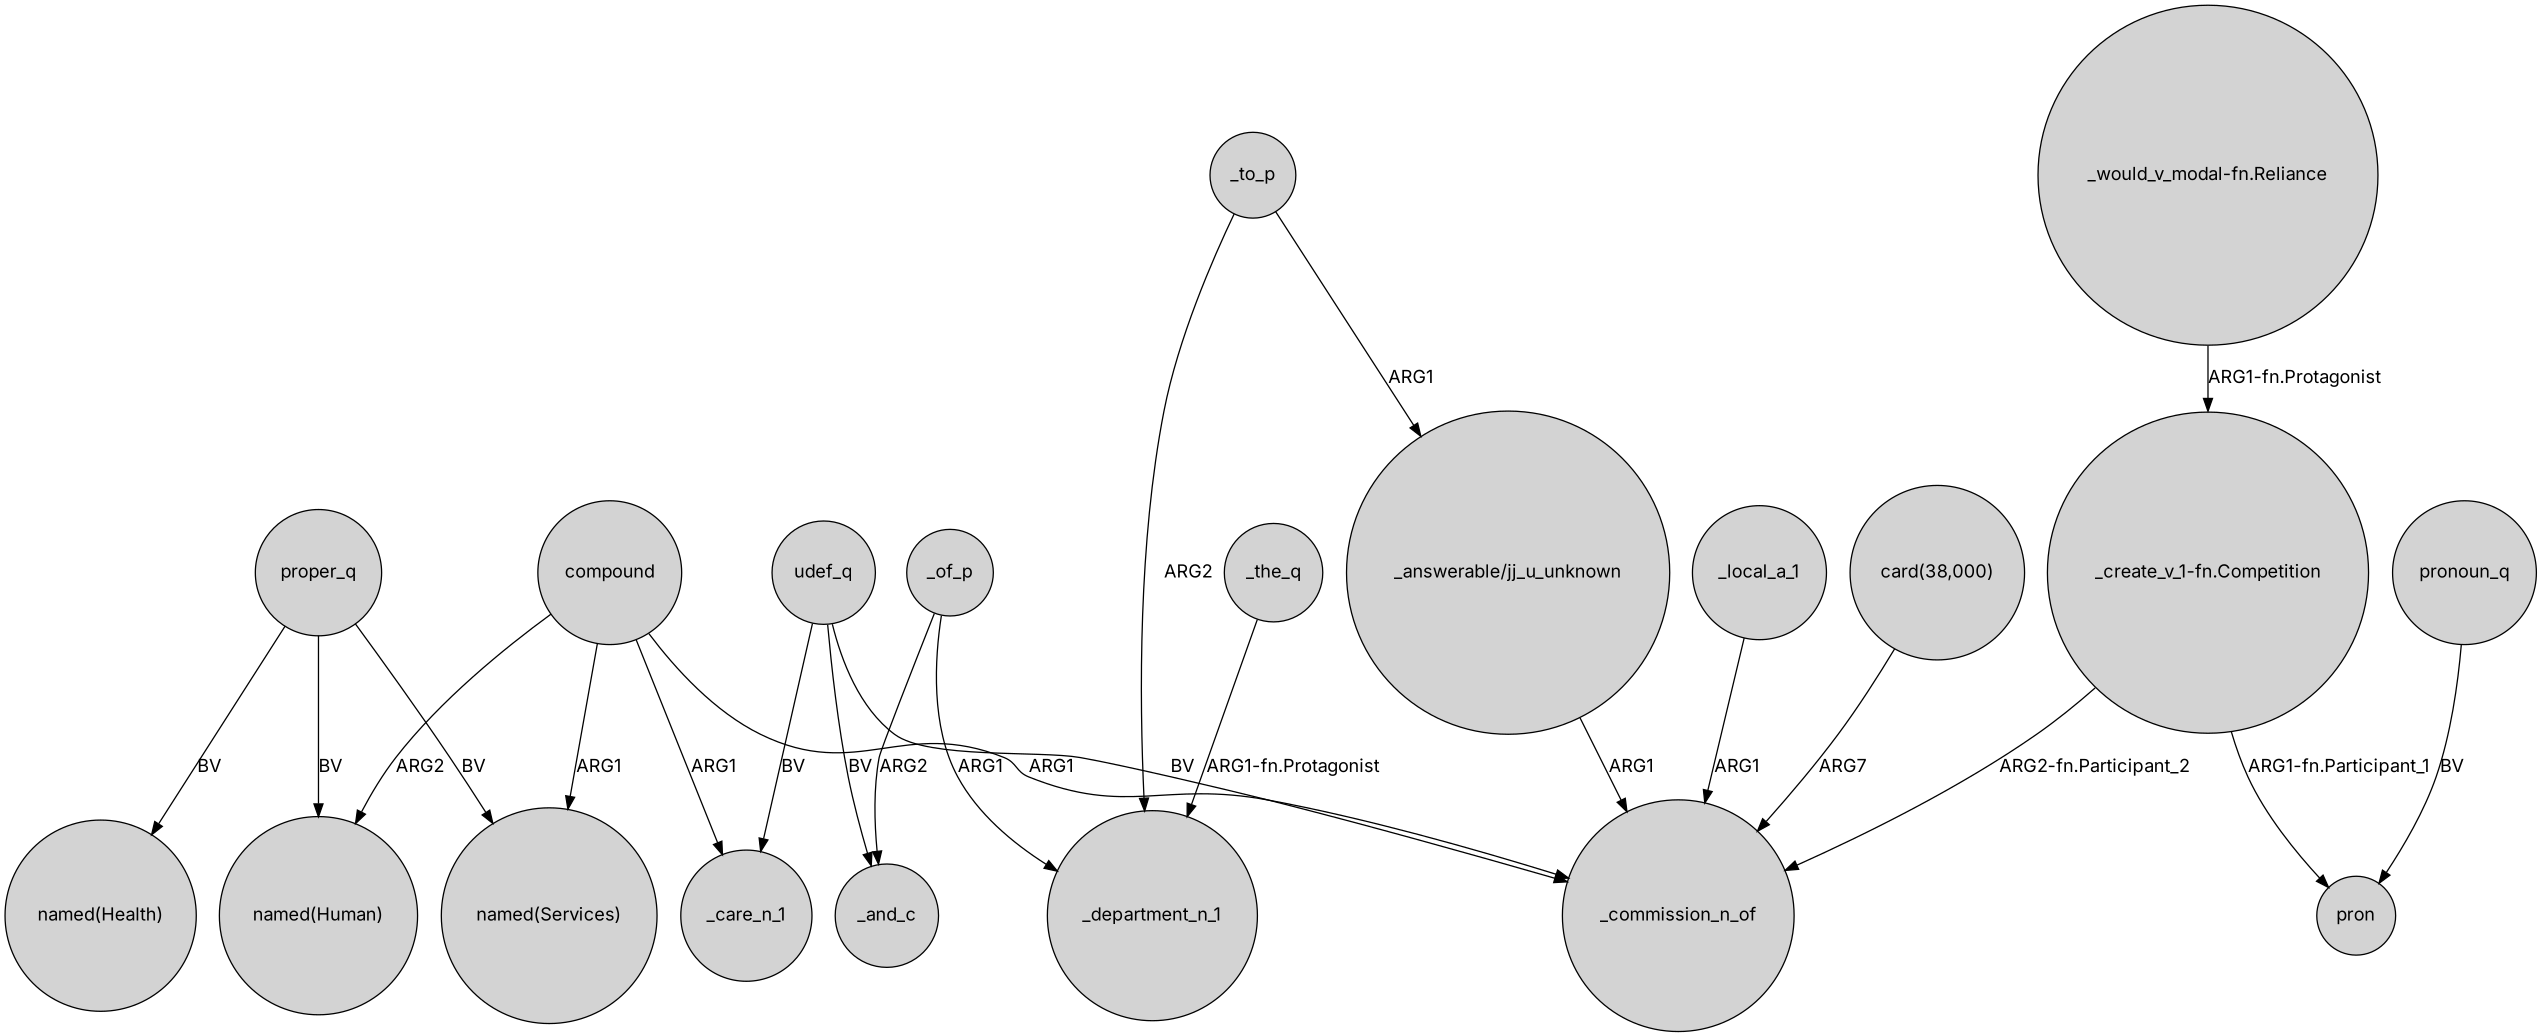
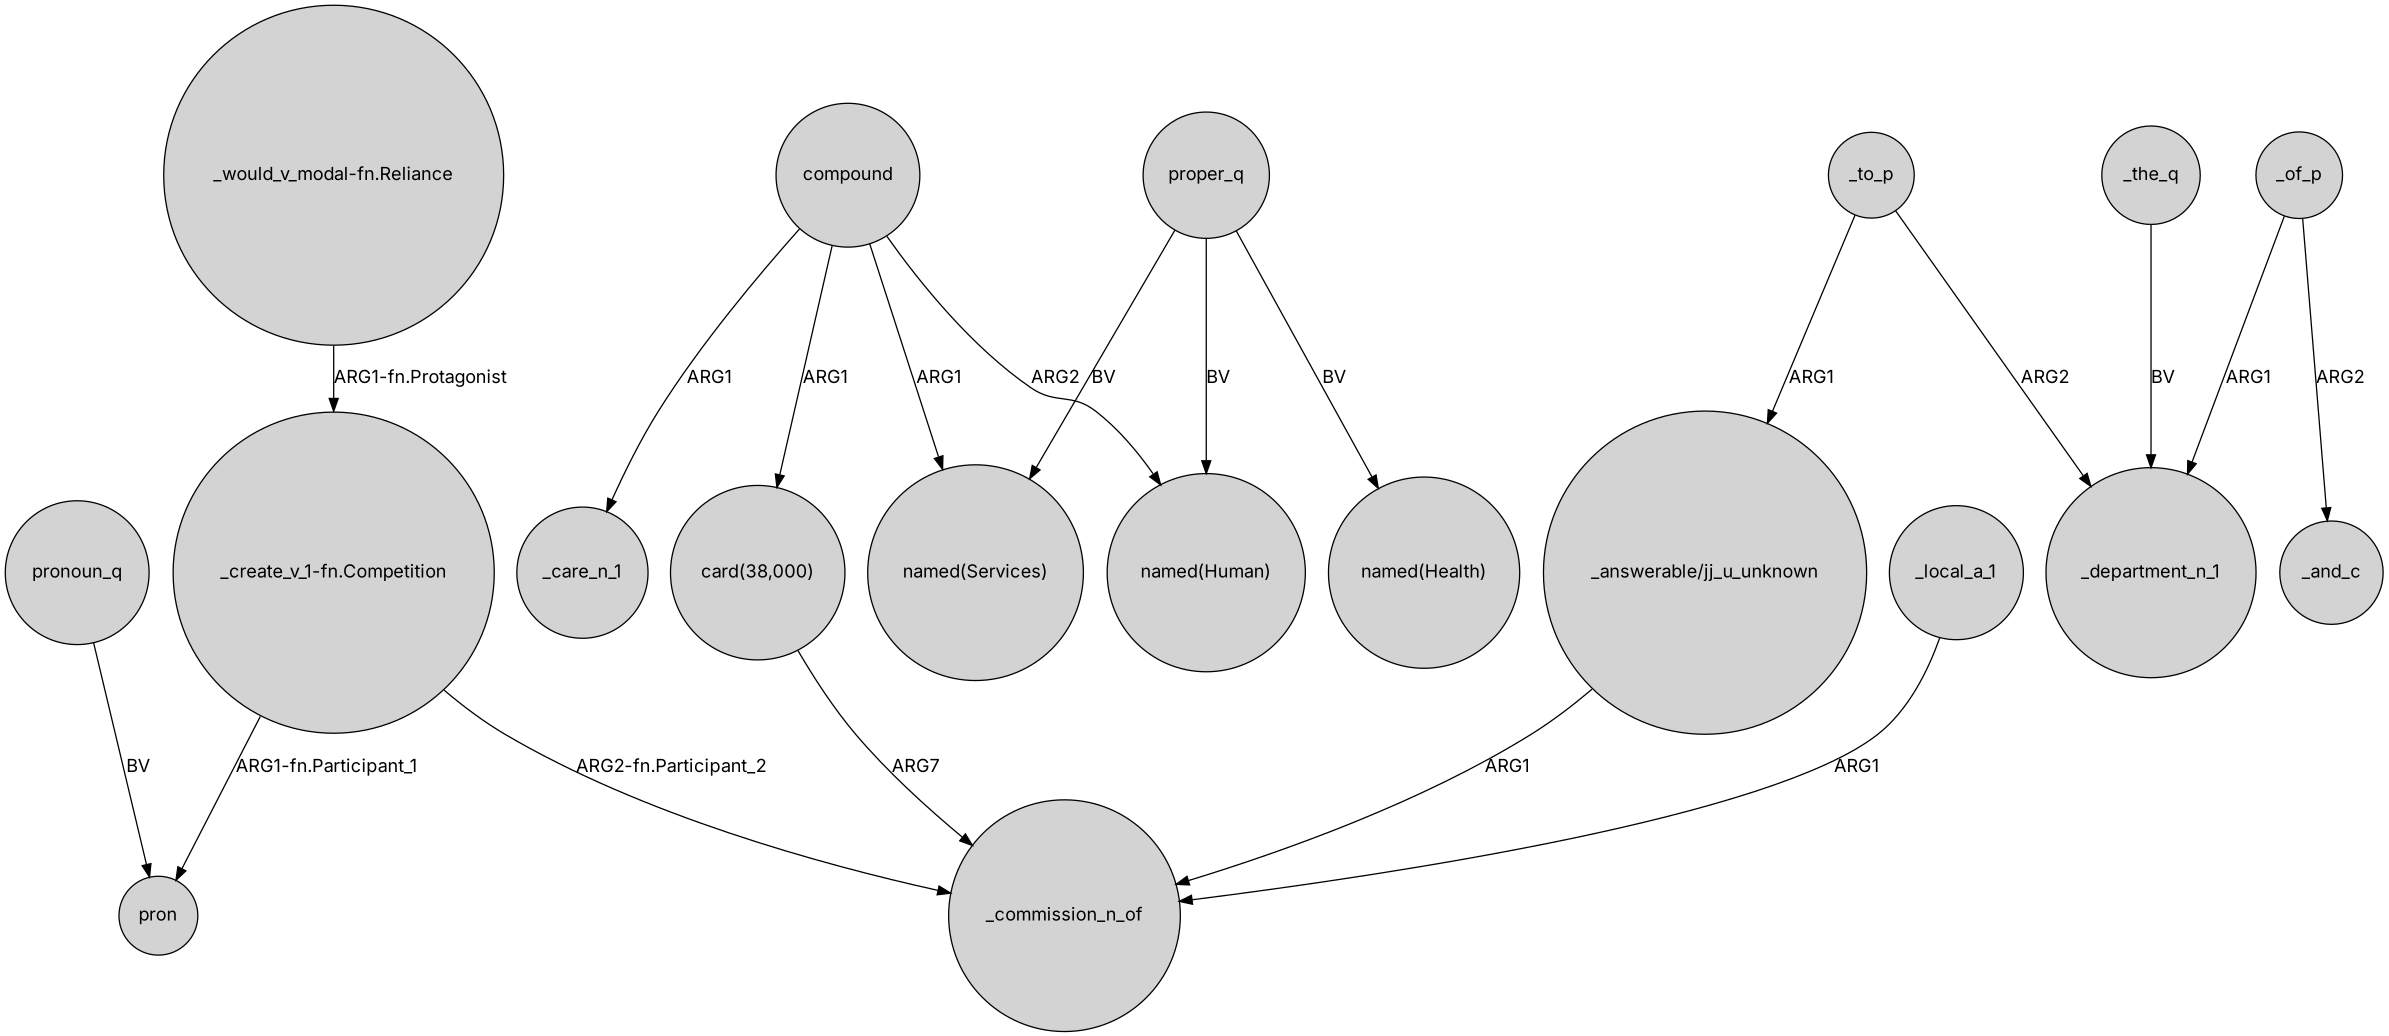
node "udef_q": removed
edge "_the_q" -> "_department_n_1": label "ARG1-fn.Protagonist" -> "BV"
edge "compound" -> "_commission_n_of": now "compound" -> "card(38,000)"
